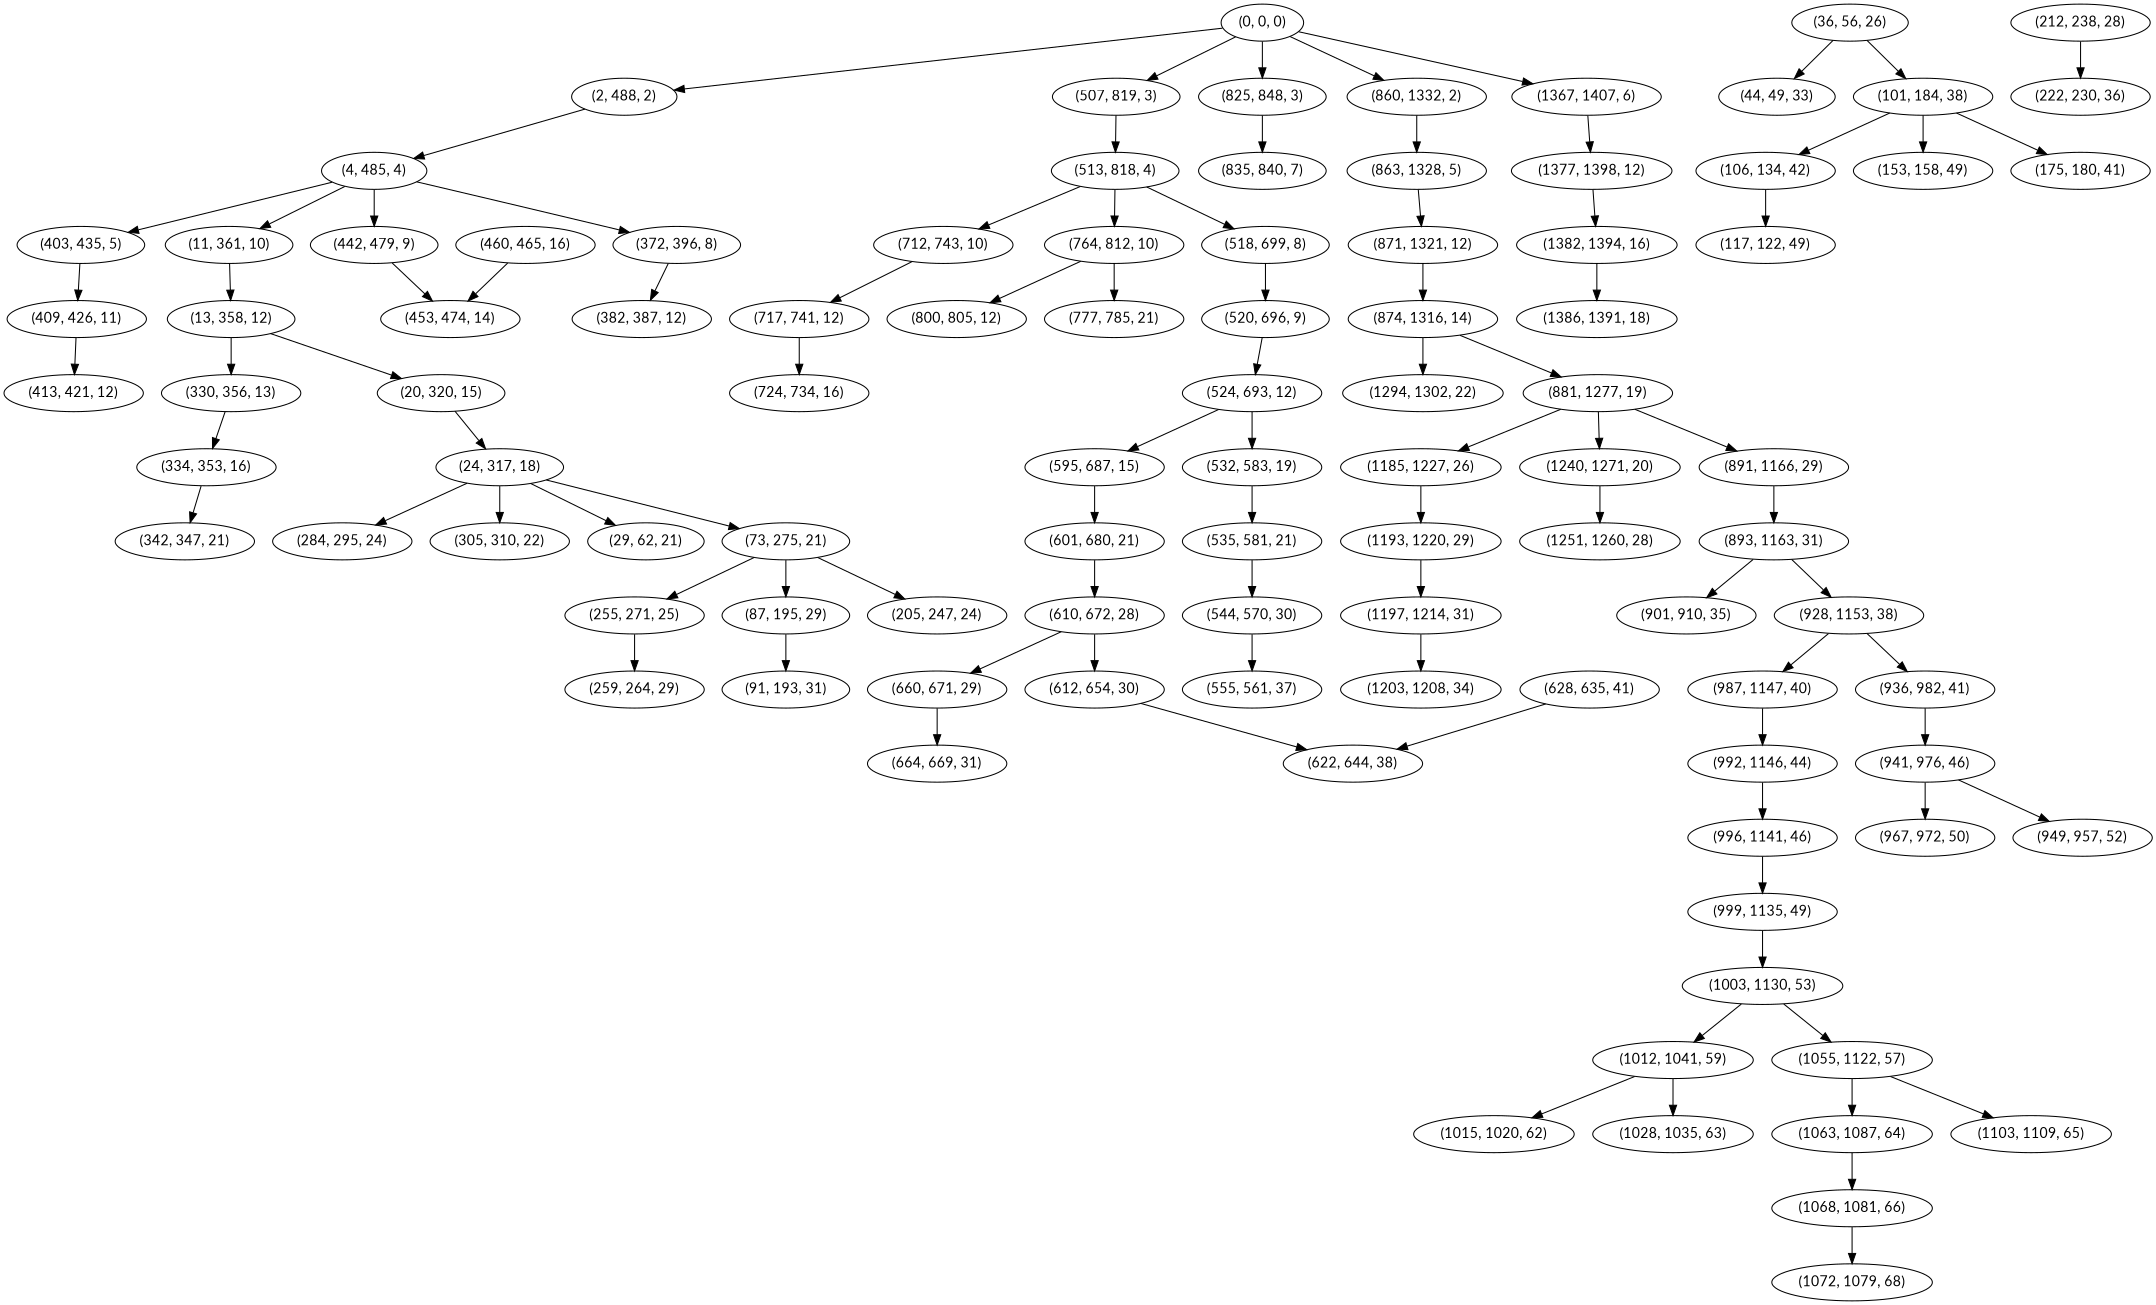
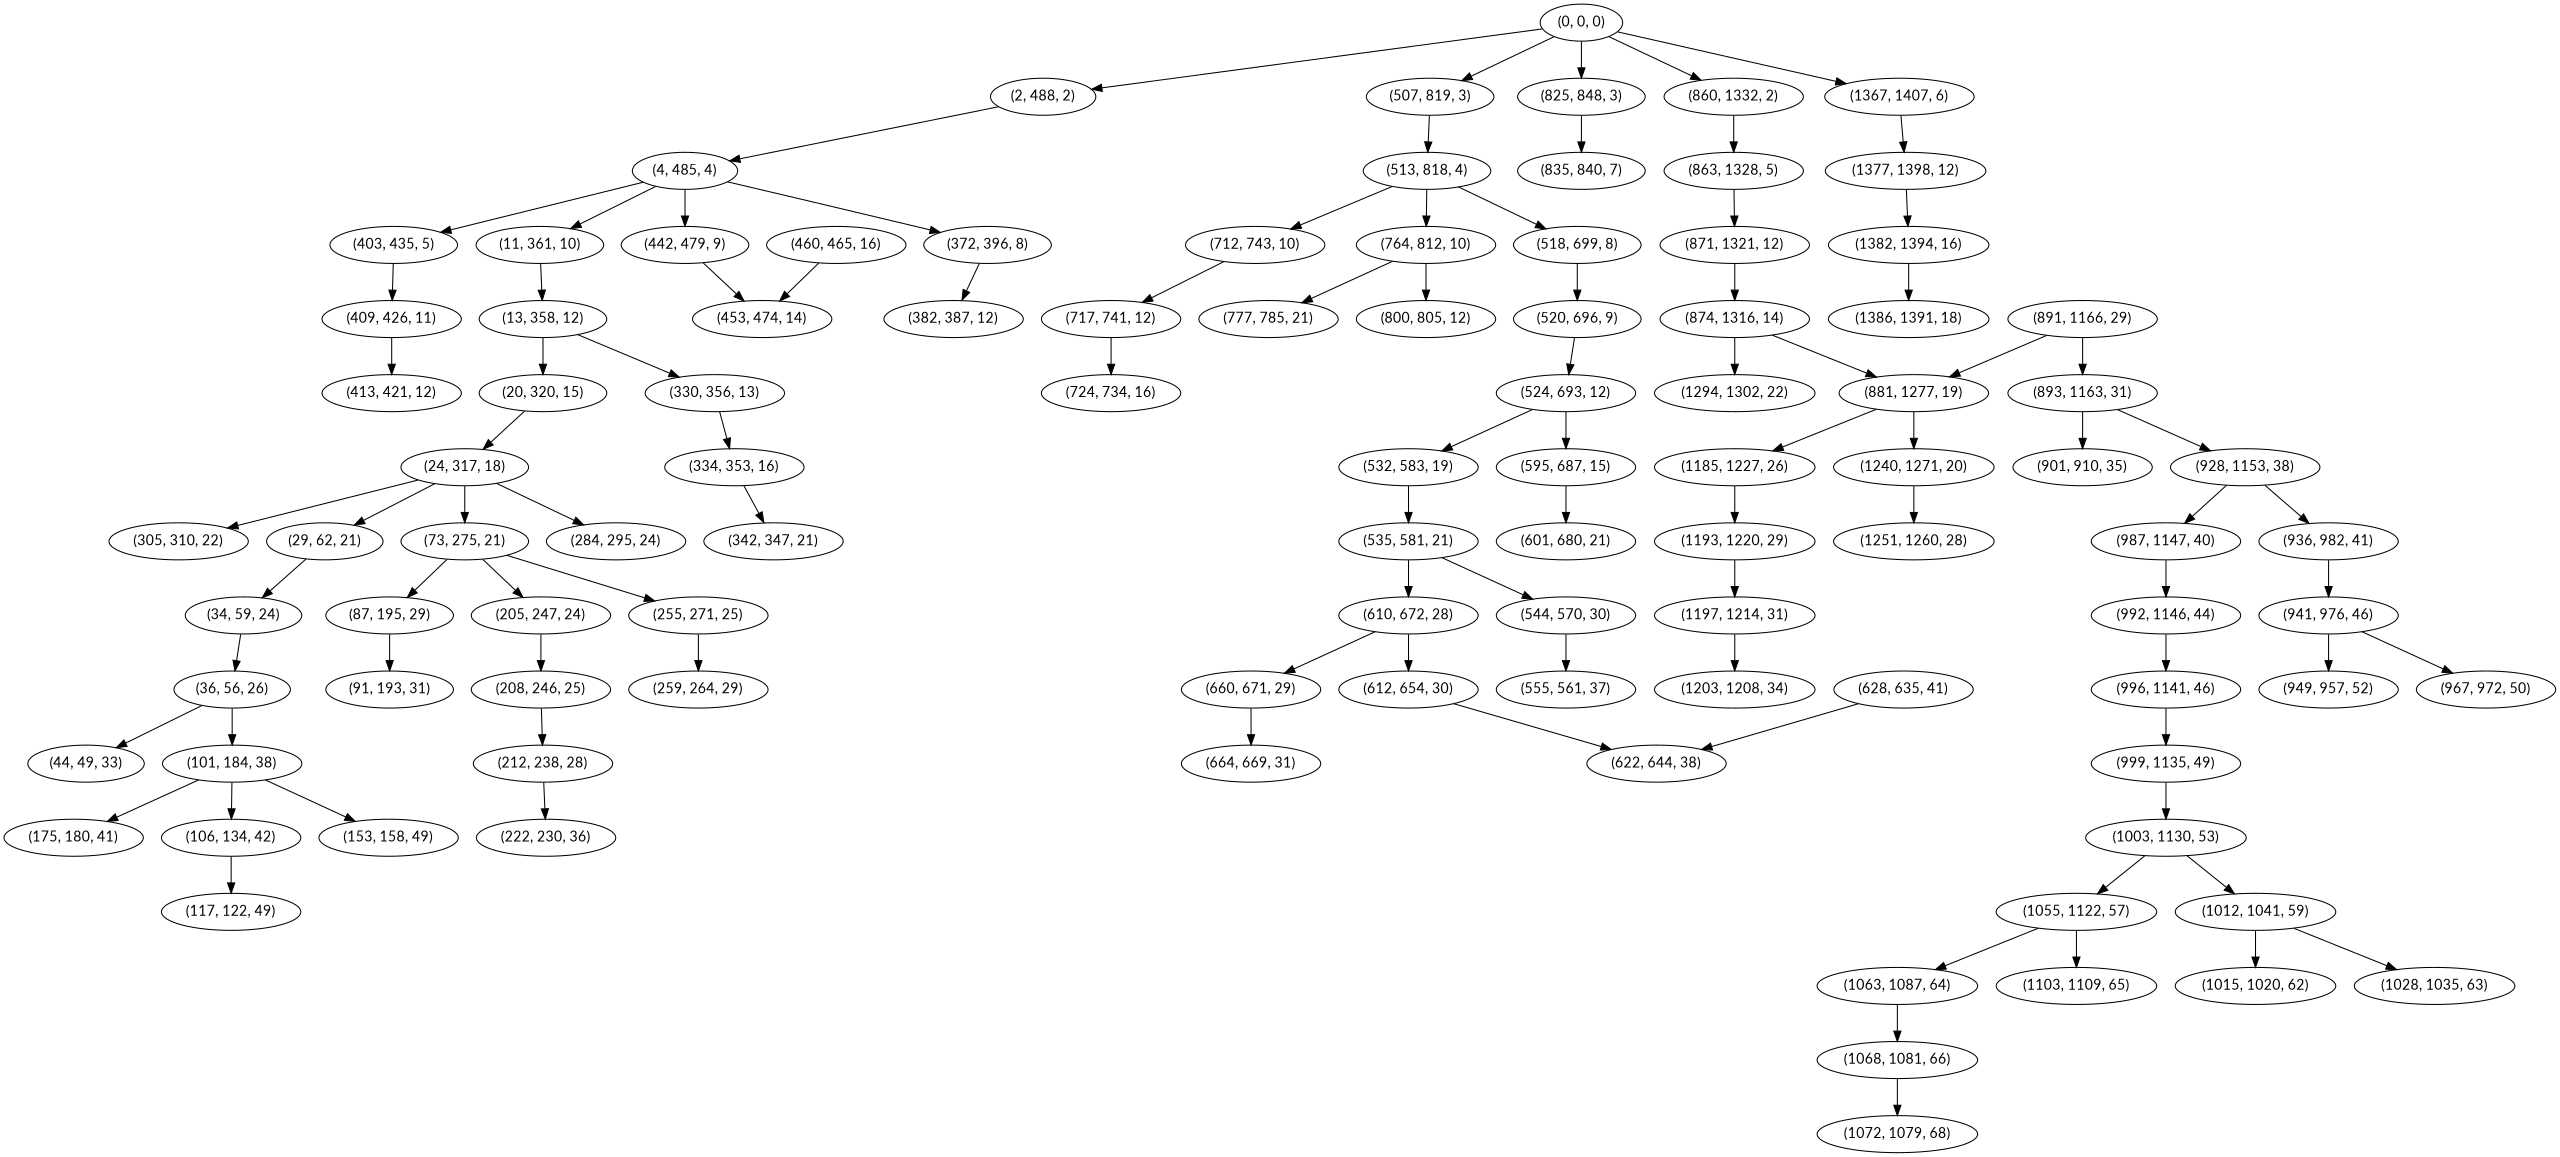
edge "(881, 1277, 19)" -> "(891, 1166, 29)": reversed
edge "(601, 680, 21)" -> "(610, 672, 28)": now "(535, 581, 21)" -> "(610, 672, 28)"
node "(34, 59, 24)": added
node "(208, 246, 25)": added
